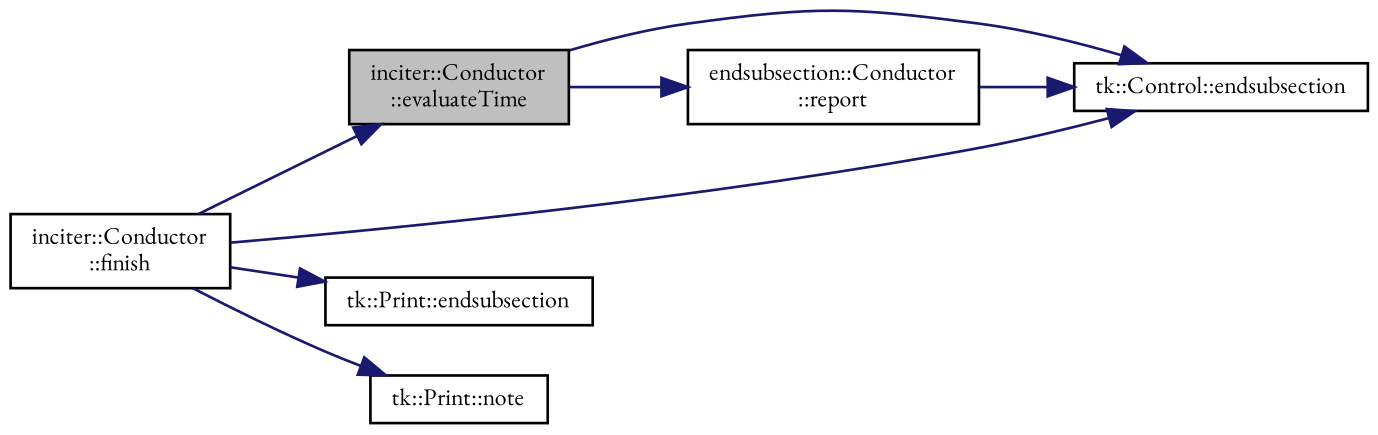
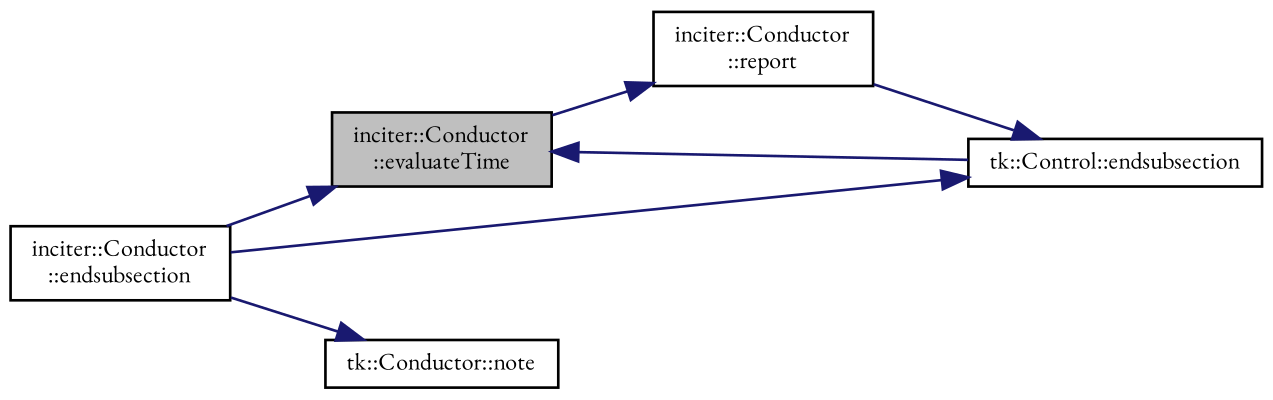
edge "inciter::Conductor ::evaluateTime" -> "tk::Control::endsubsection": reversed
node "endsubsection::Conductor ::report": label "endsubsection::Conductor ::report" -> "inciter::Conductor ::report"
node "inciter::Conductor ::finish": label "inciter::Conductor ::finish" -> "inciter::Conductor ::endsubsection"
node "tk::Print::endsubsection": removed
node "tk::Print::note": label "tk::Print::note" -> "tk::Conductor::note"
